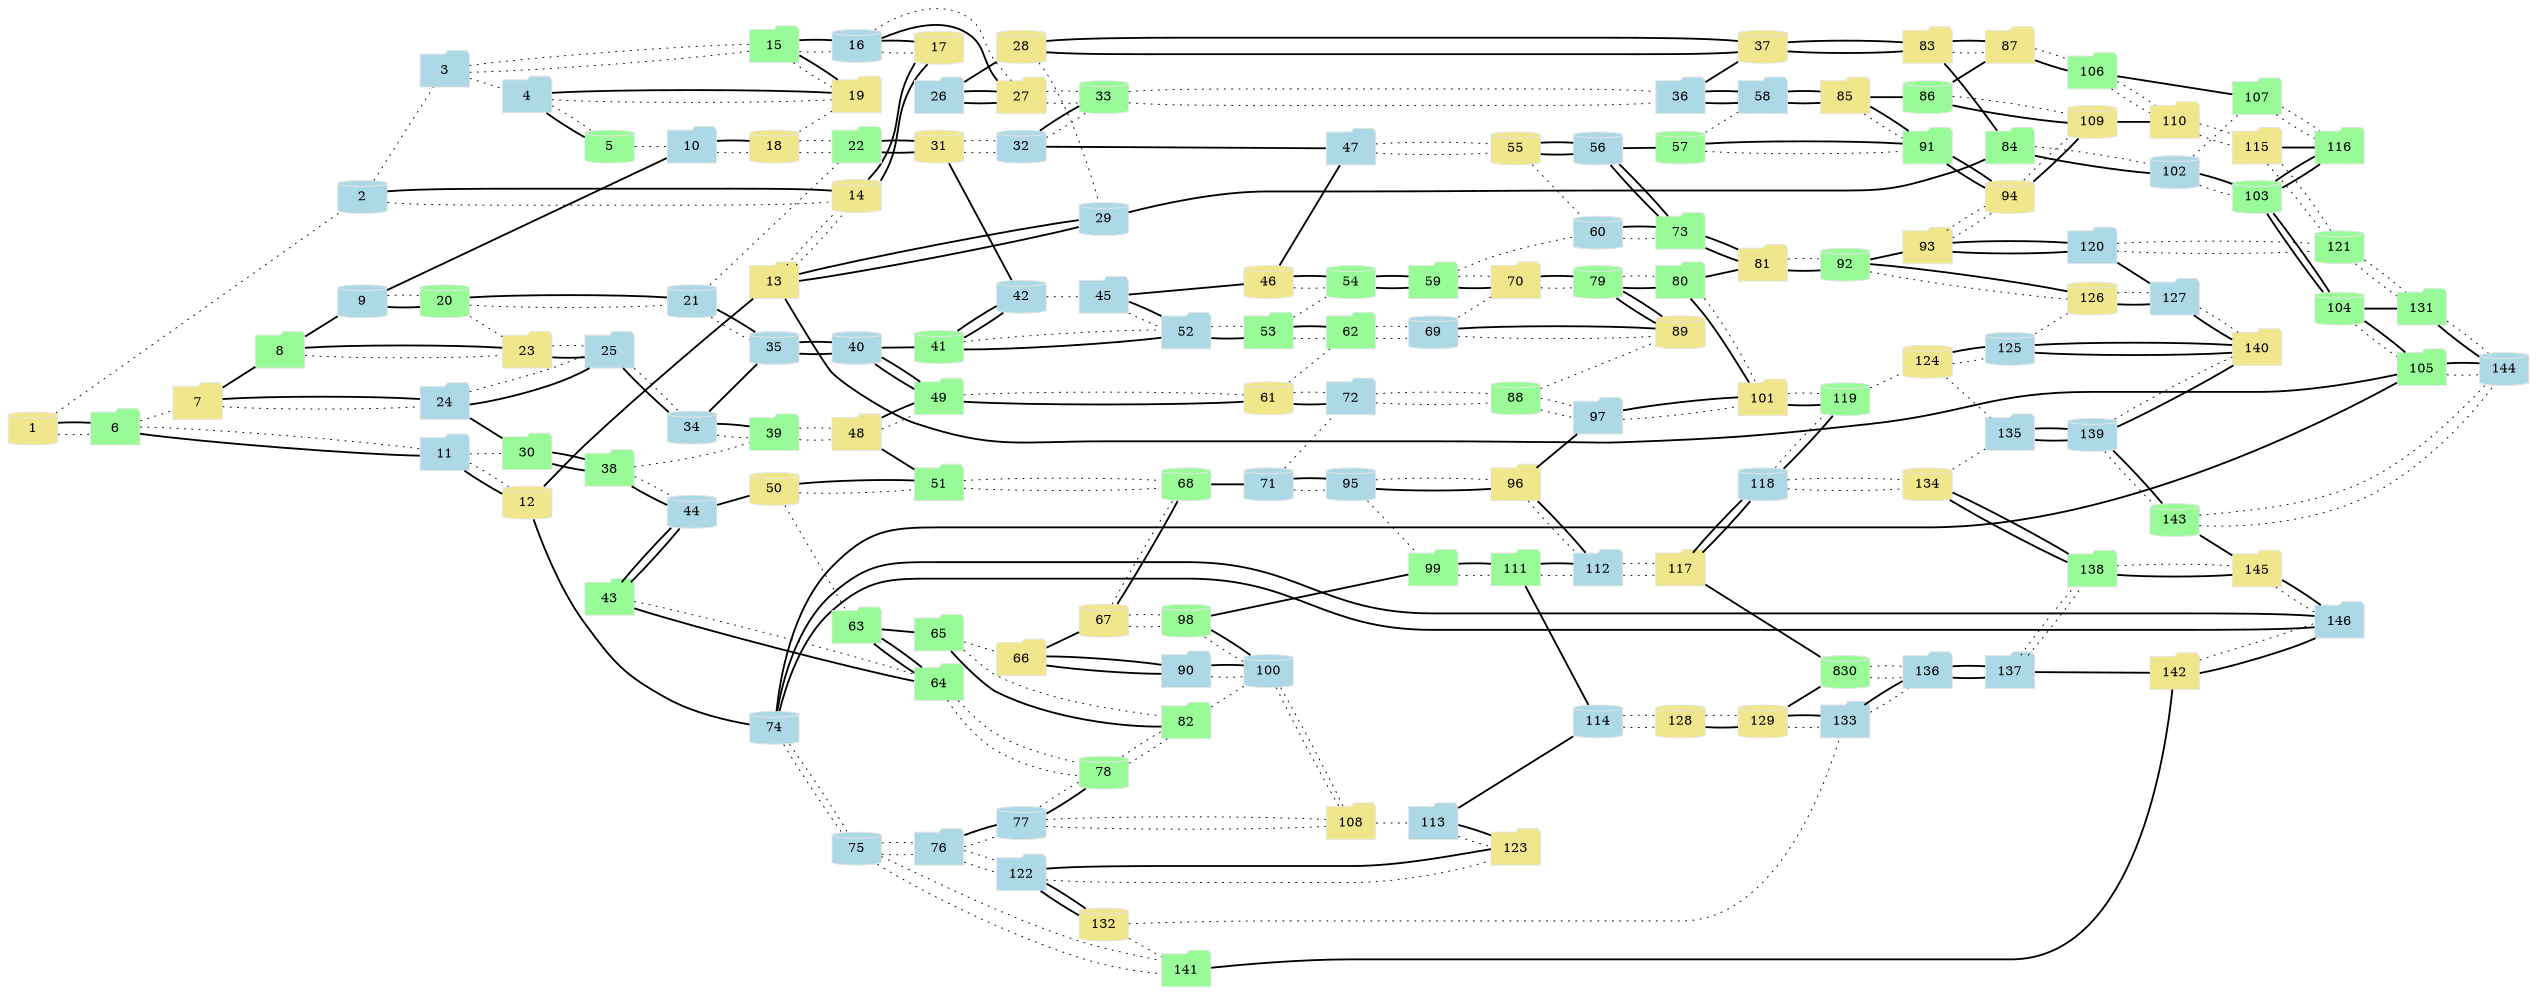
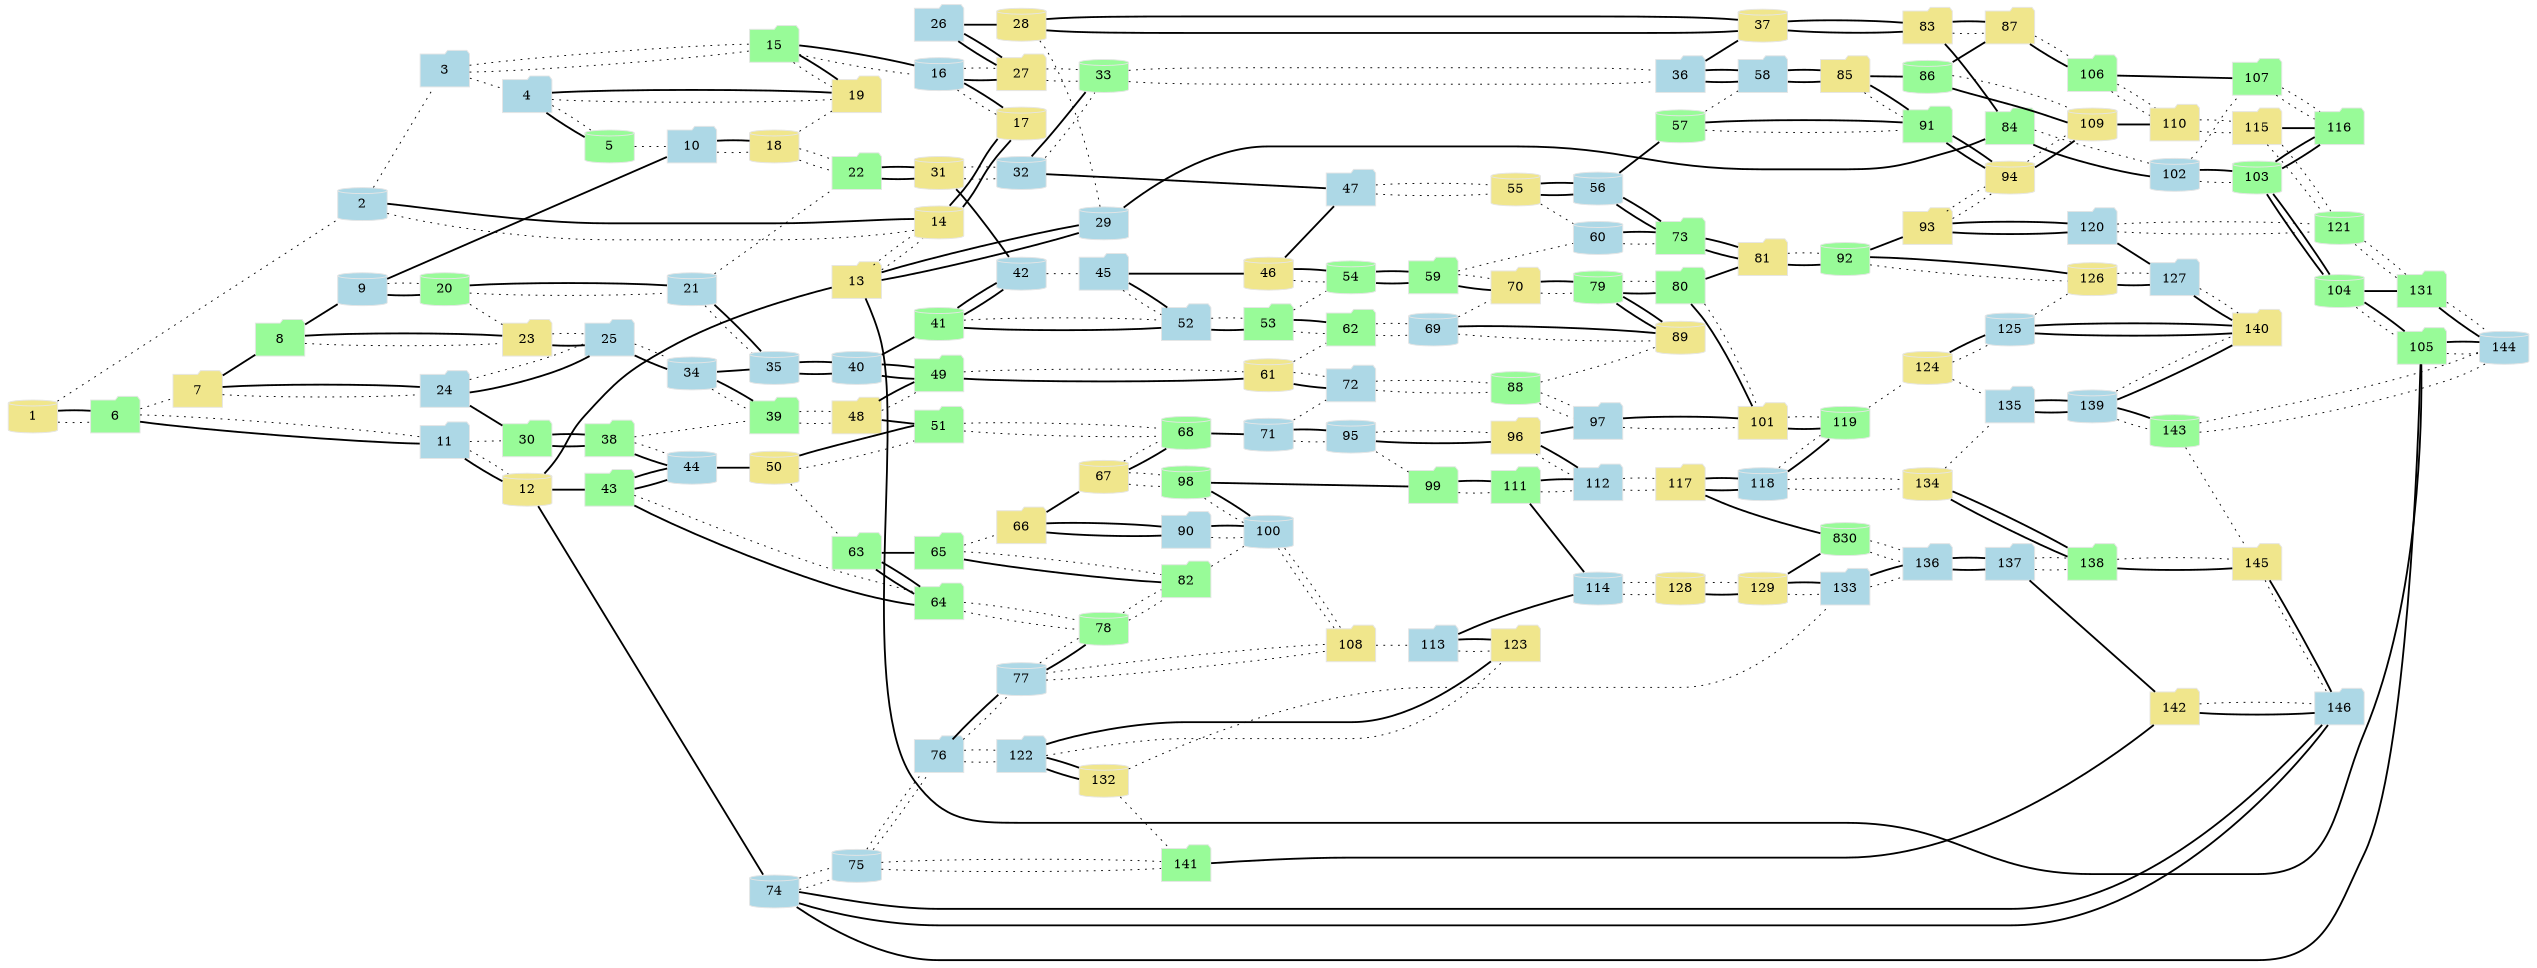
edge "12" -- "43": added
edge "143" -- "145": style bold -> dotted
